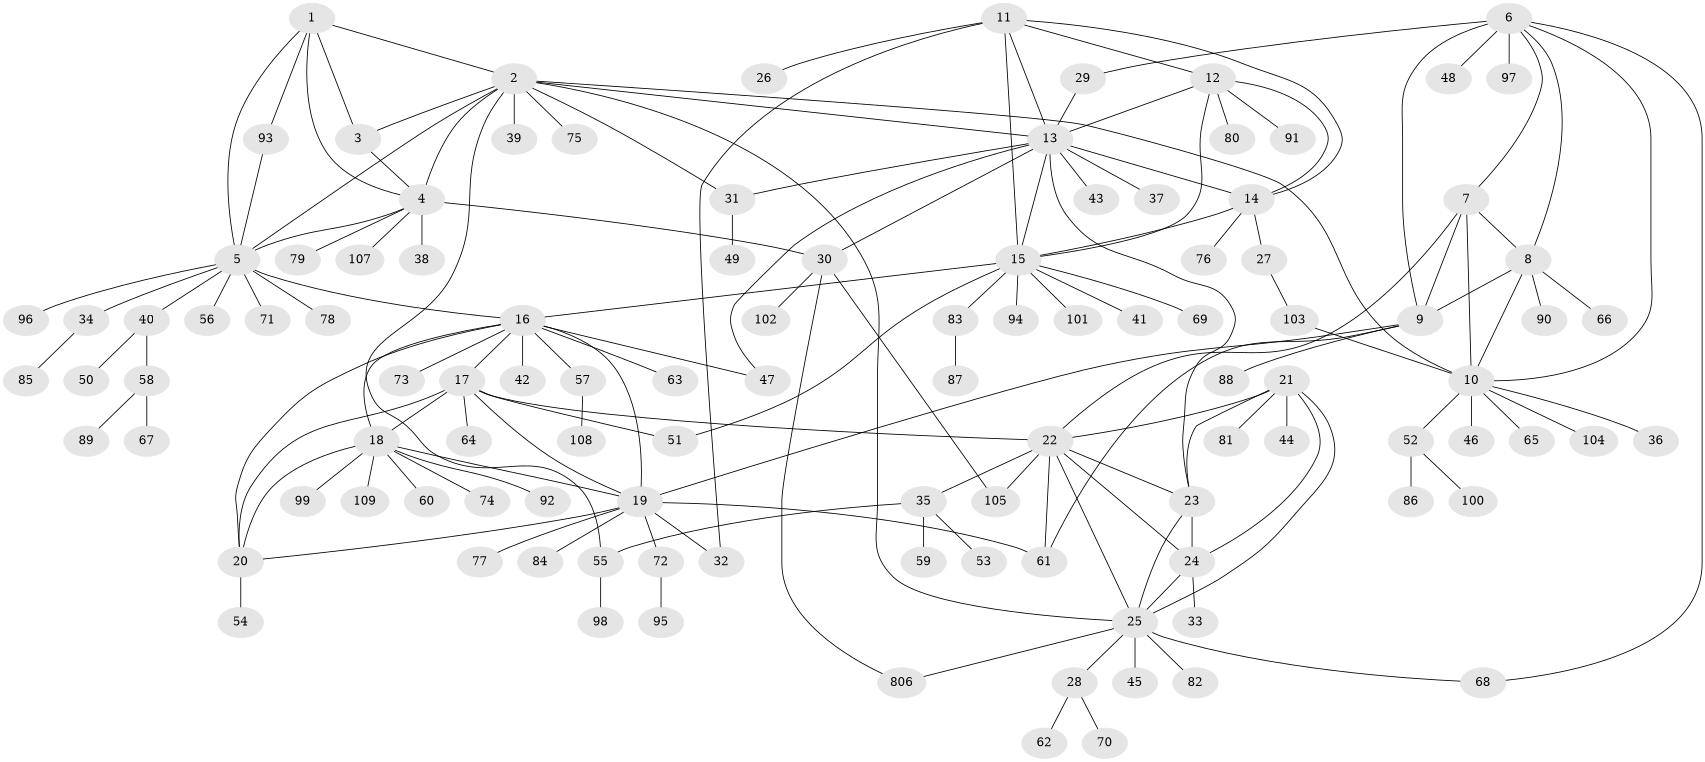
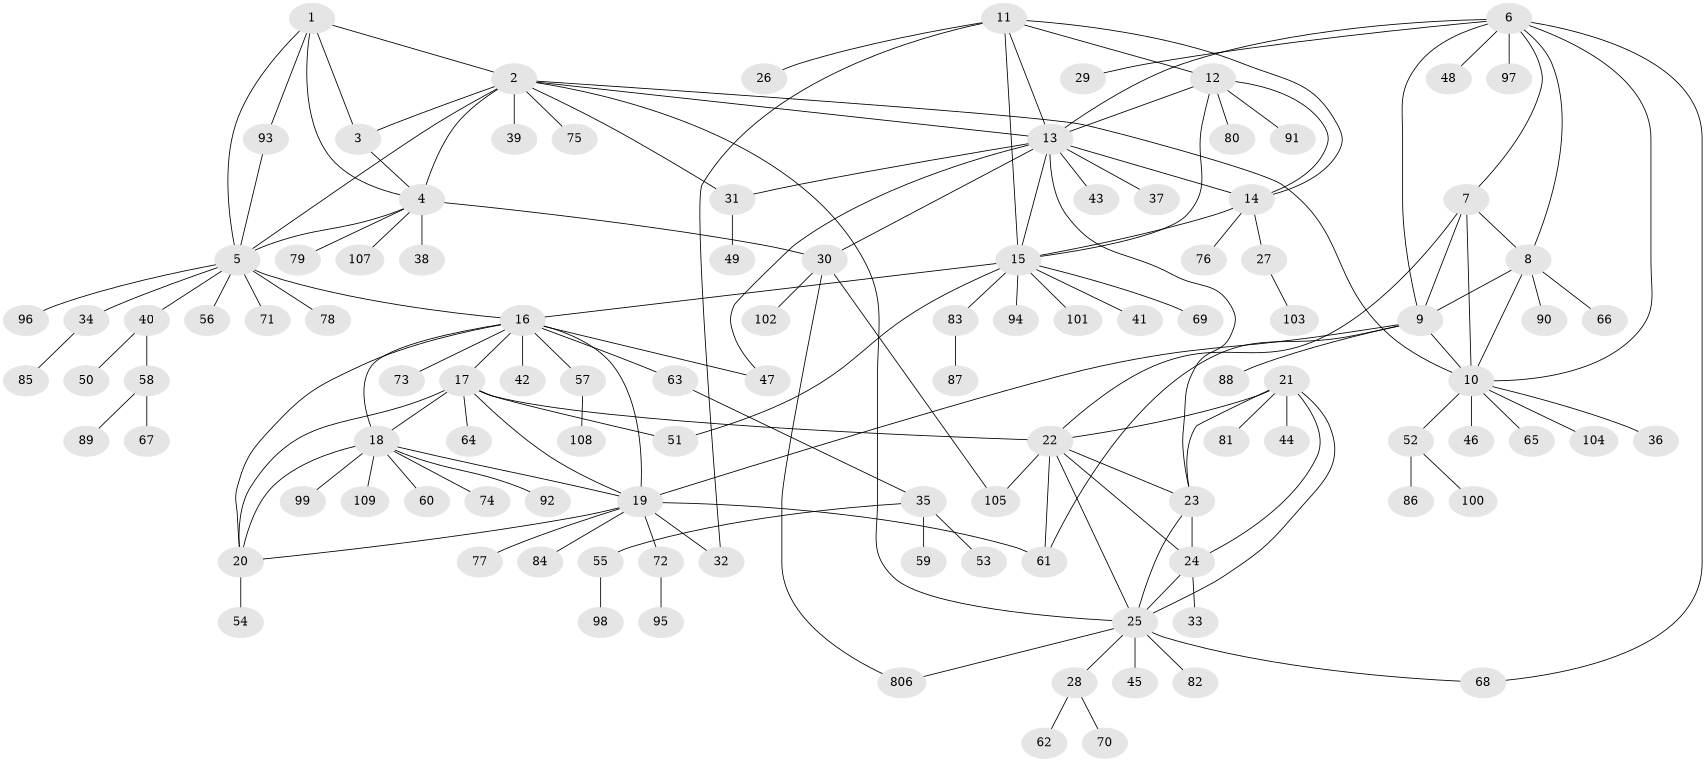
edge "29" -- "13": now "6" -- "13"
edge "103" -- "10": now "9" -- "10"
edge "2" -- "55": removed
edge "22" -- "35": now "63" -- "35"
